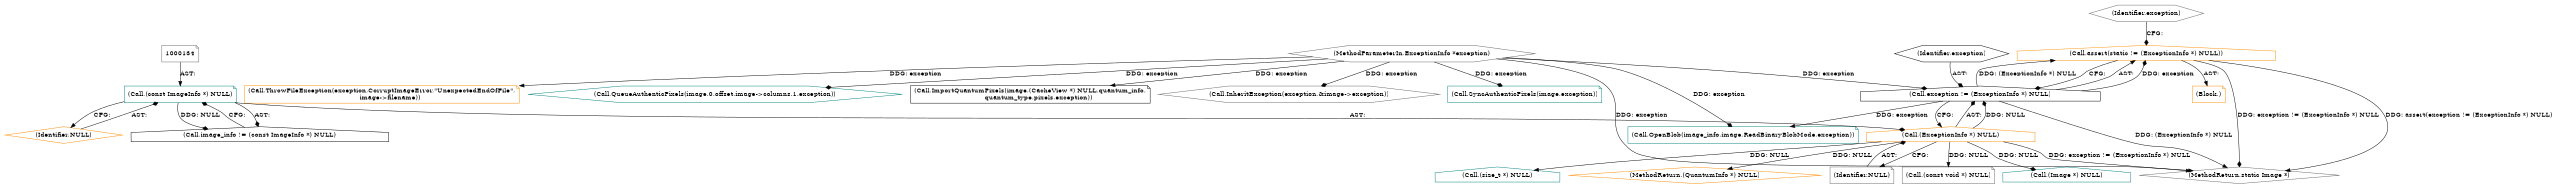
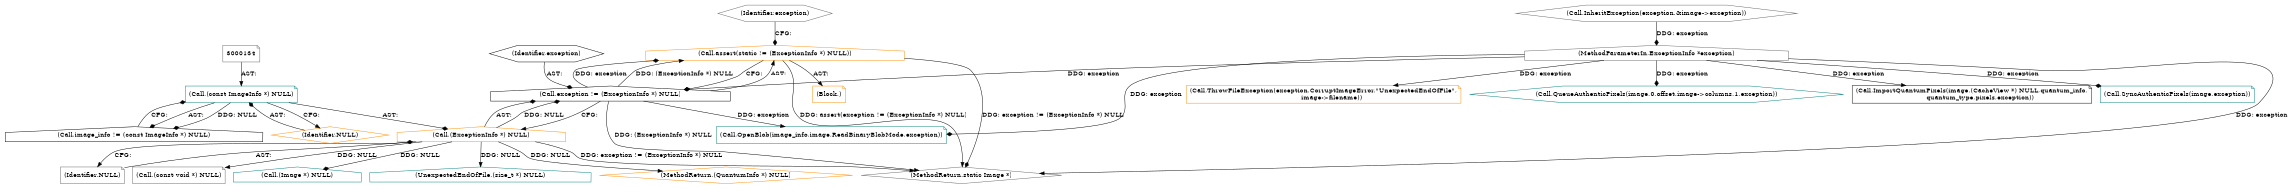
node "1000134": label "1000134" -> "3000134"
node "(MethodParameterIn,ExceptionInfo *exception)": shape hexagon -> house
edge "(MethodParameterIn,ExceptionInfo *exception)" -> "(Call,InheritException(exception,&image->exception))": reversed
node "(Call,(size_t *) NULL)": label "(Call,(size_t *) NULL)" -> "(UnexpectedEndOfFile,(size_t *) NULL)"
